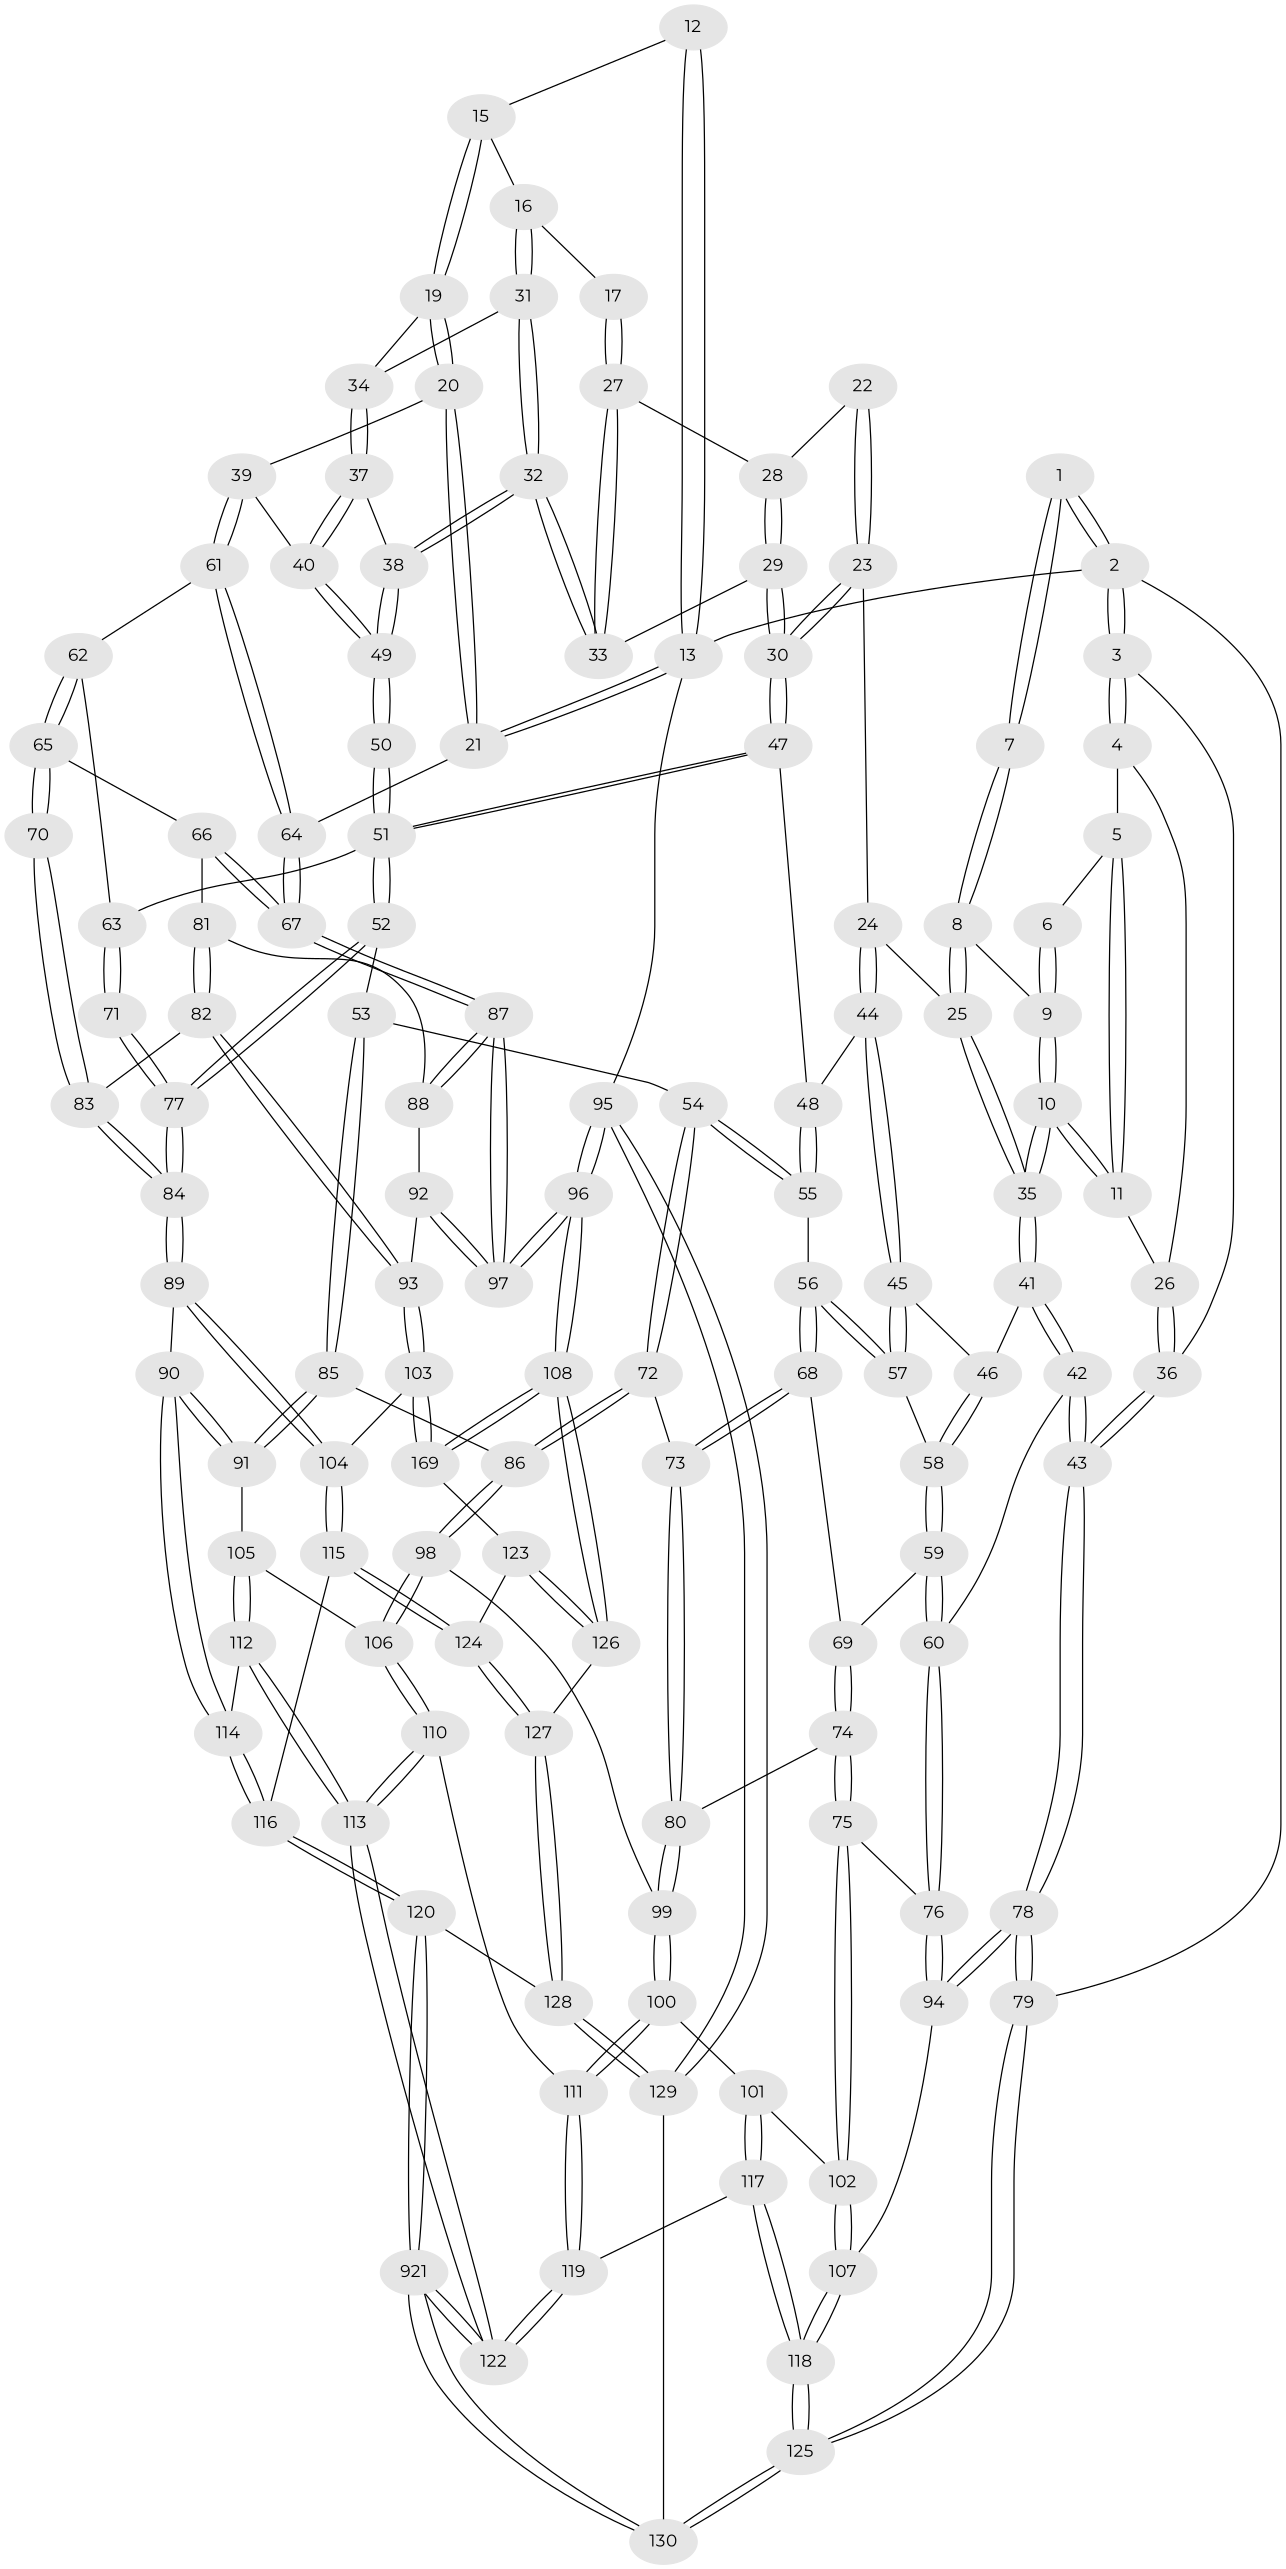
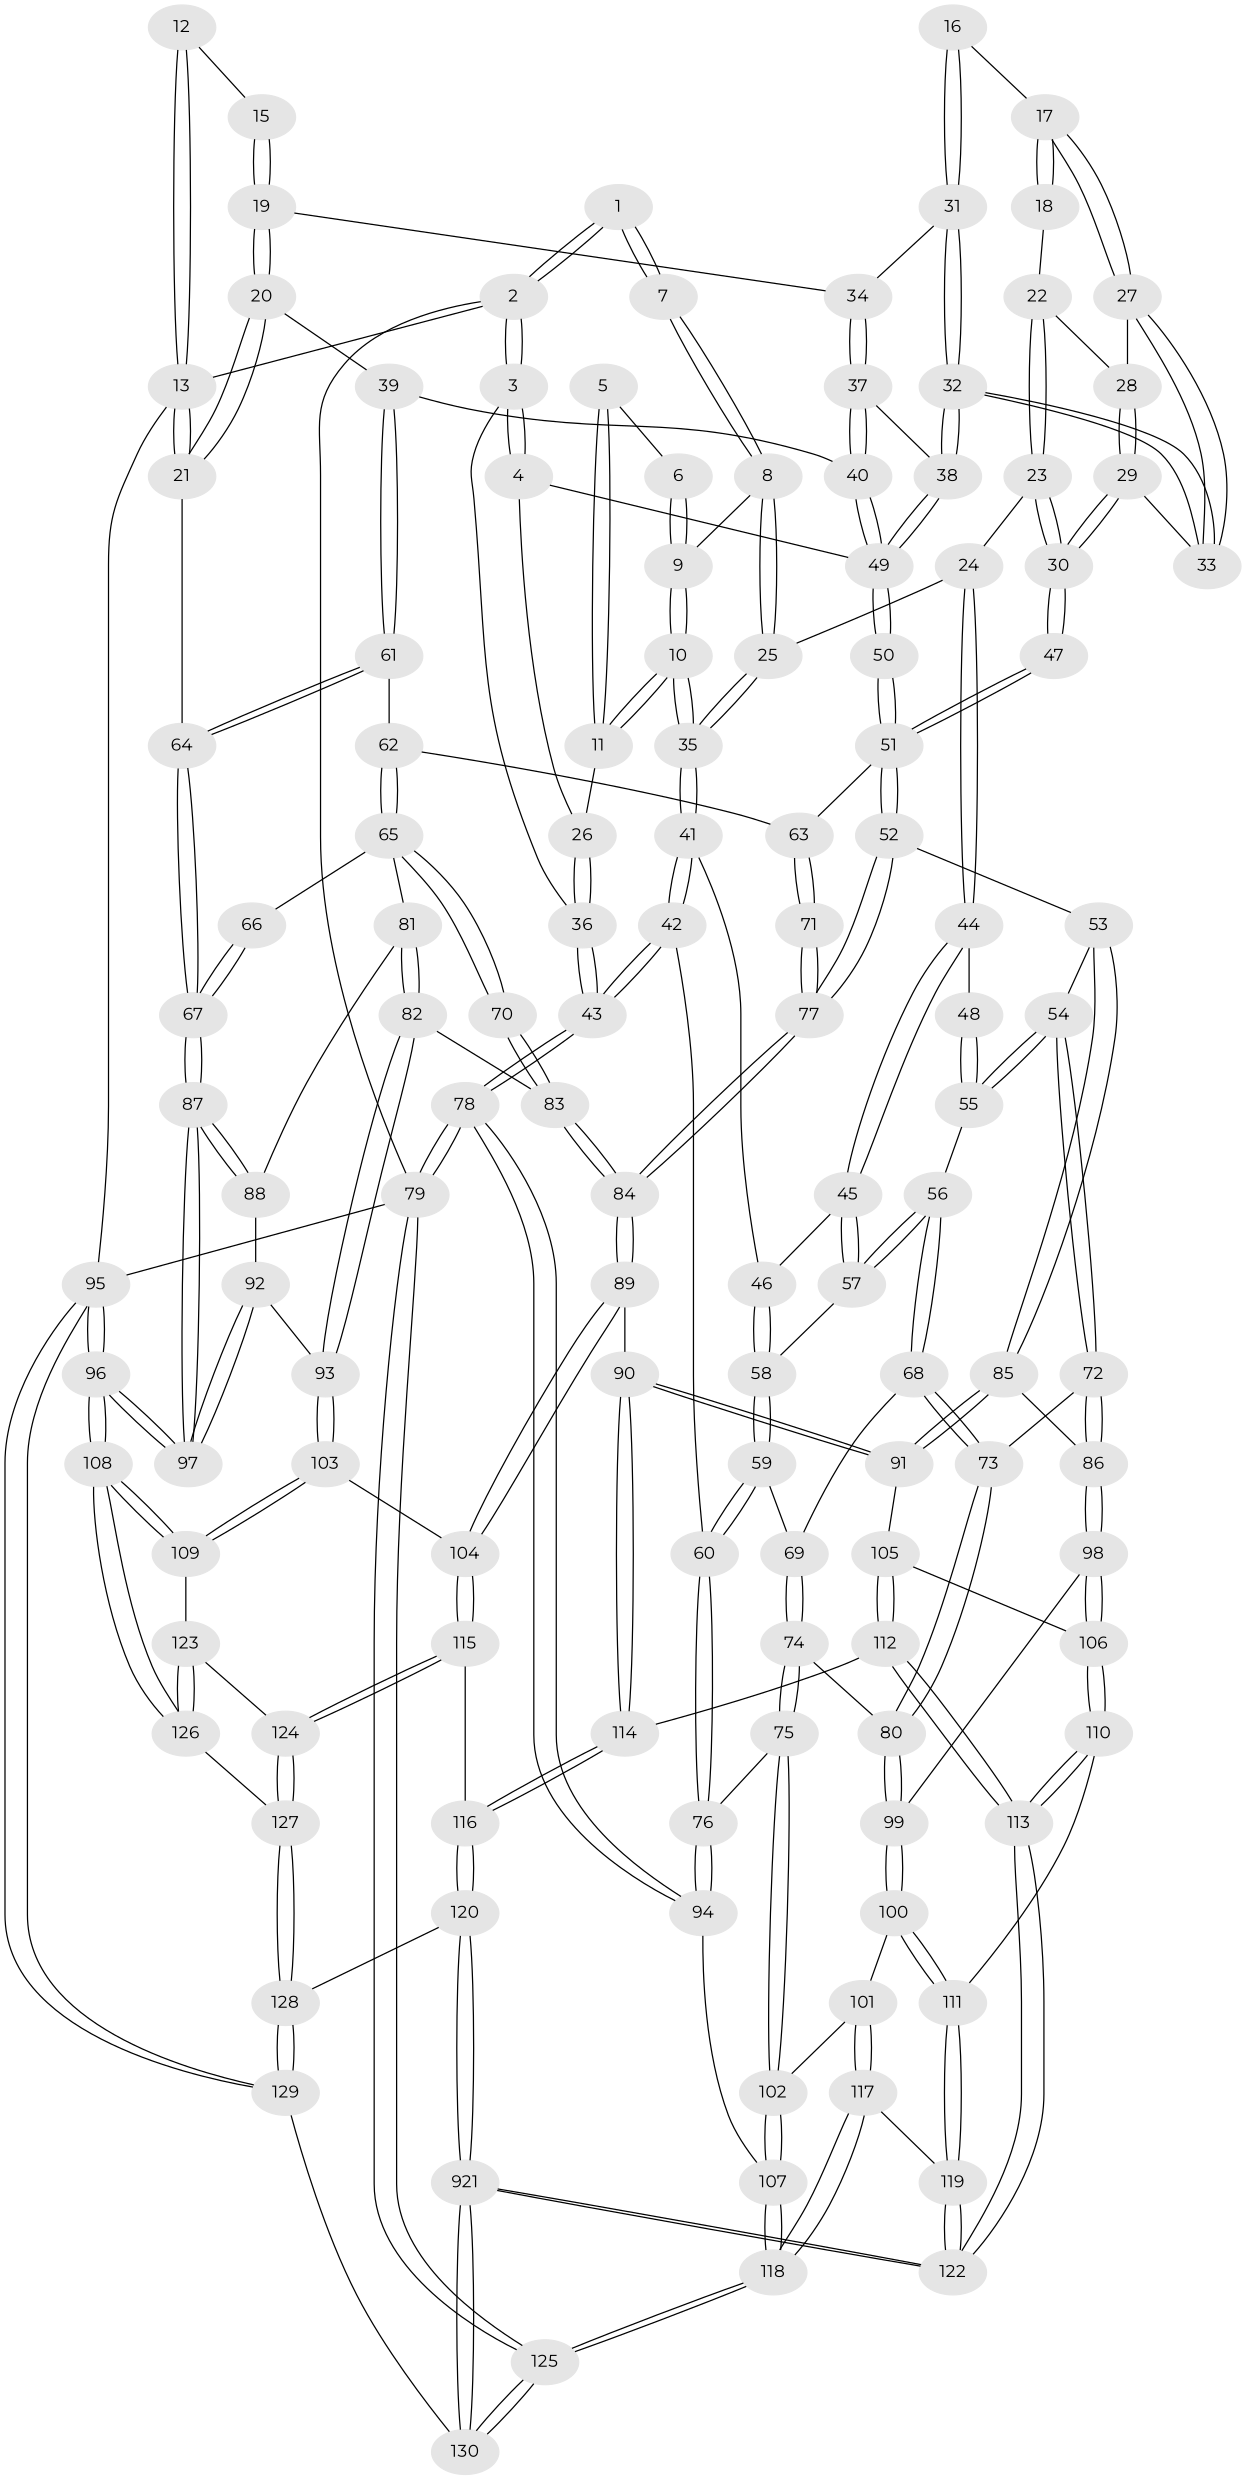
edge "15" -- "16": removed
node "18": added
edge "4" -- "5": now "4" -- "49"
edge "66" -- "81": now "65" -- "81"
edge "47" -- "48": removed
edge "79" -- "95": added
node "169": label "169" -> "109"
